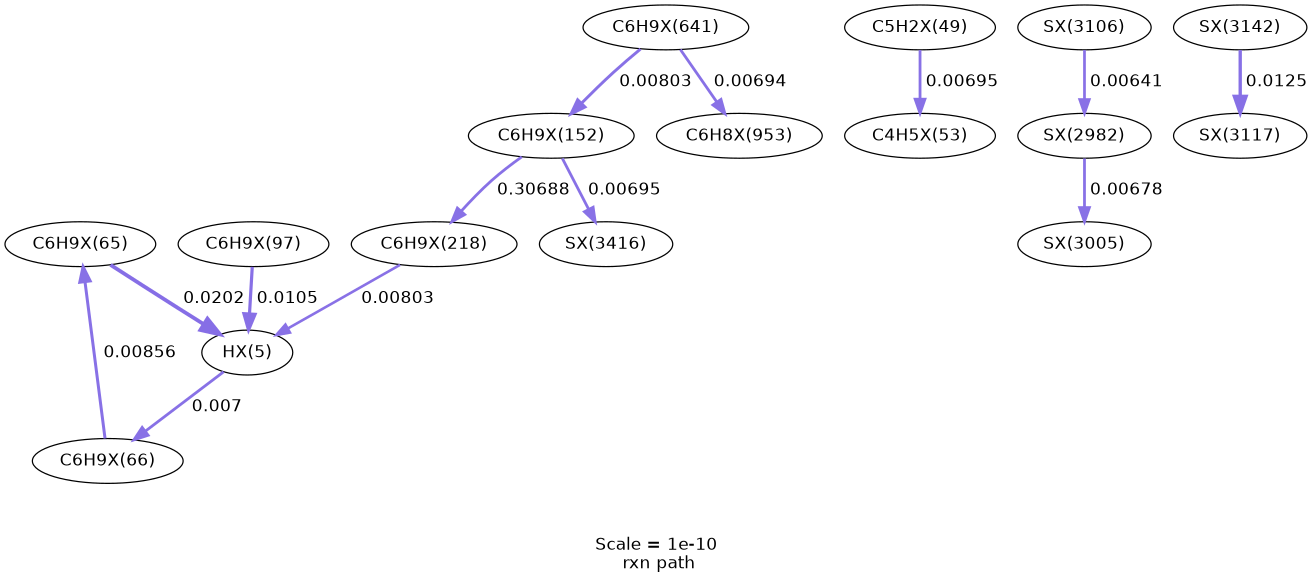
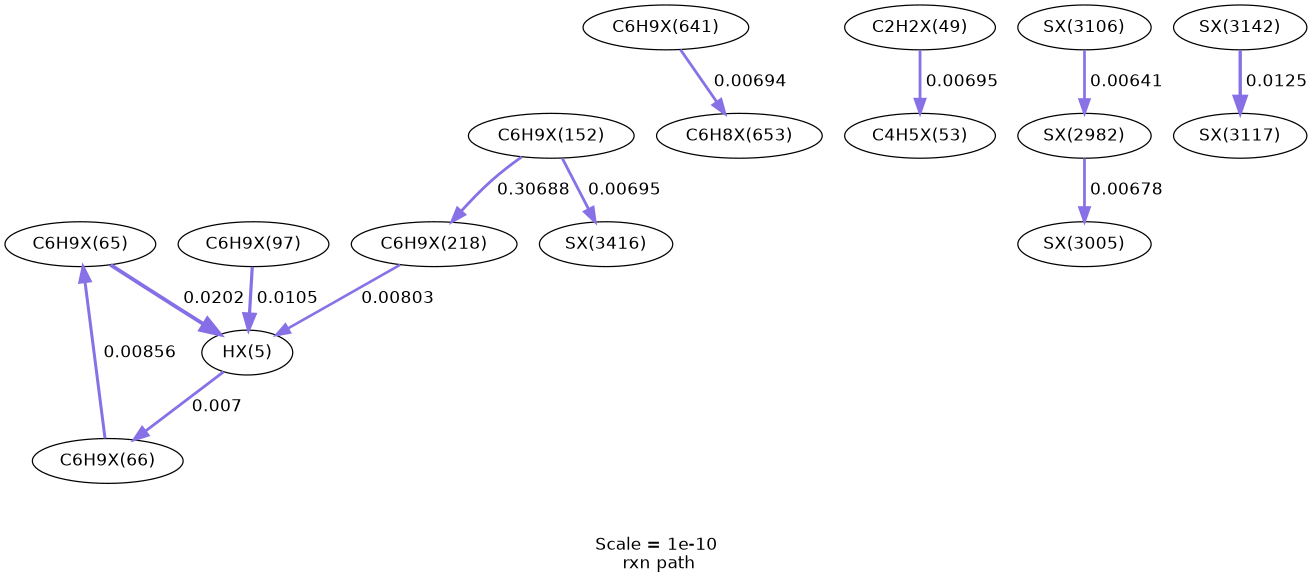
node "C5H2X(49)": label "C5H2X(49)" -> "C2H2X(49)"
edge "C6H9X(641)" -> "C6H9X(152)": removed, label "0.00803"
node "C6H8X(953)": label "C6H8X(953)" -> "C6H8X(653)"
